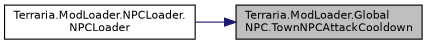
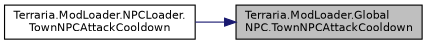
node "Terraria.ModLoader.NPCLoader. NPCLoader": label "Terraria.ModLoader.NPCLoader. NPCLoader" -> "Terraria.ModLoader.NPCLoader. TownNPCAttackCooldown"
